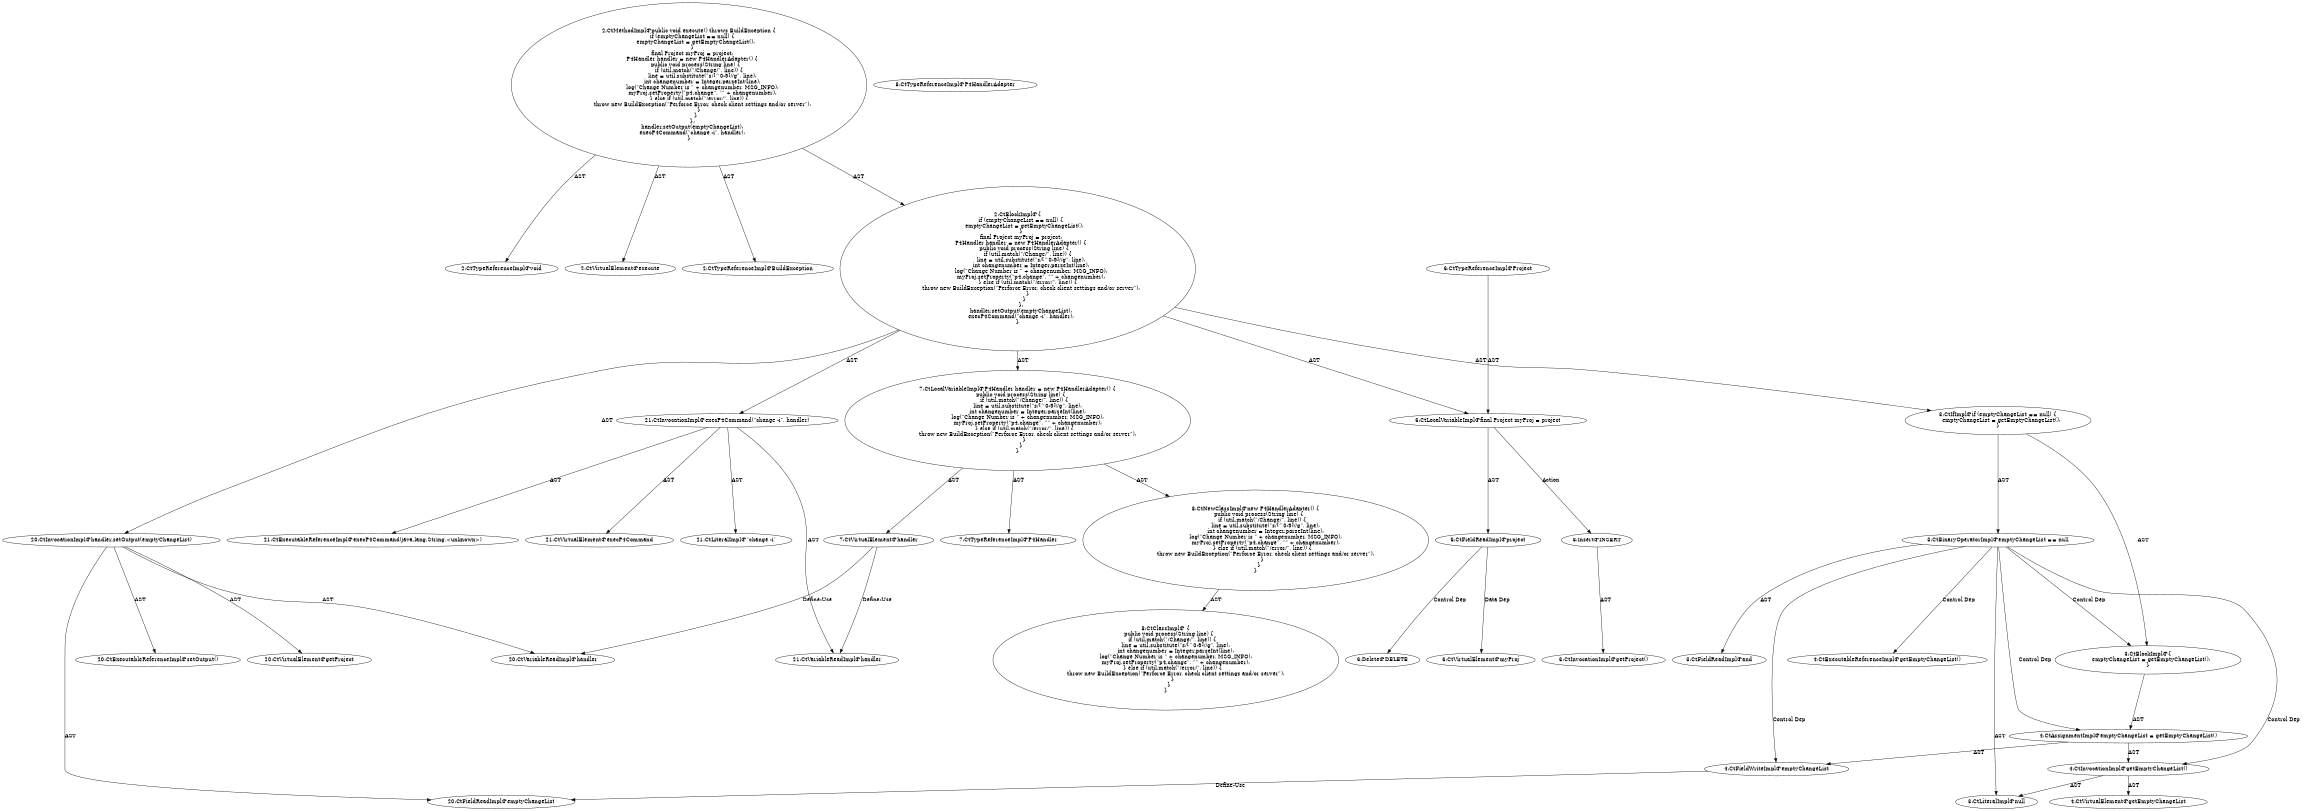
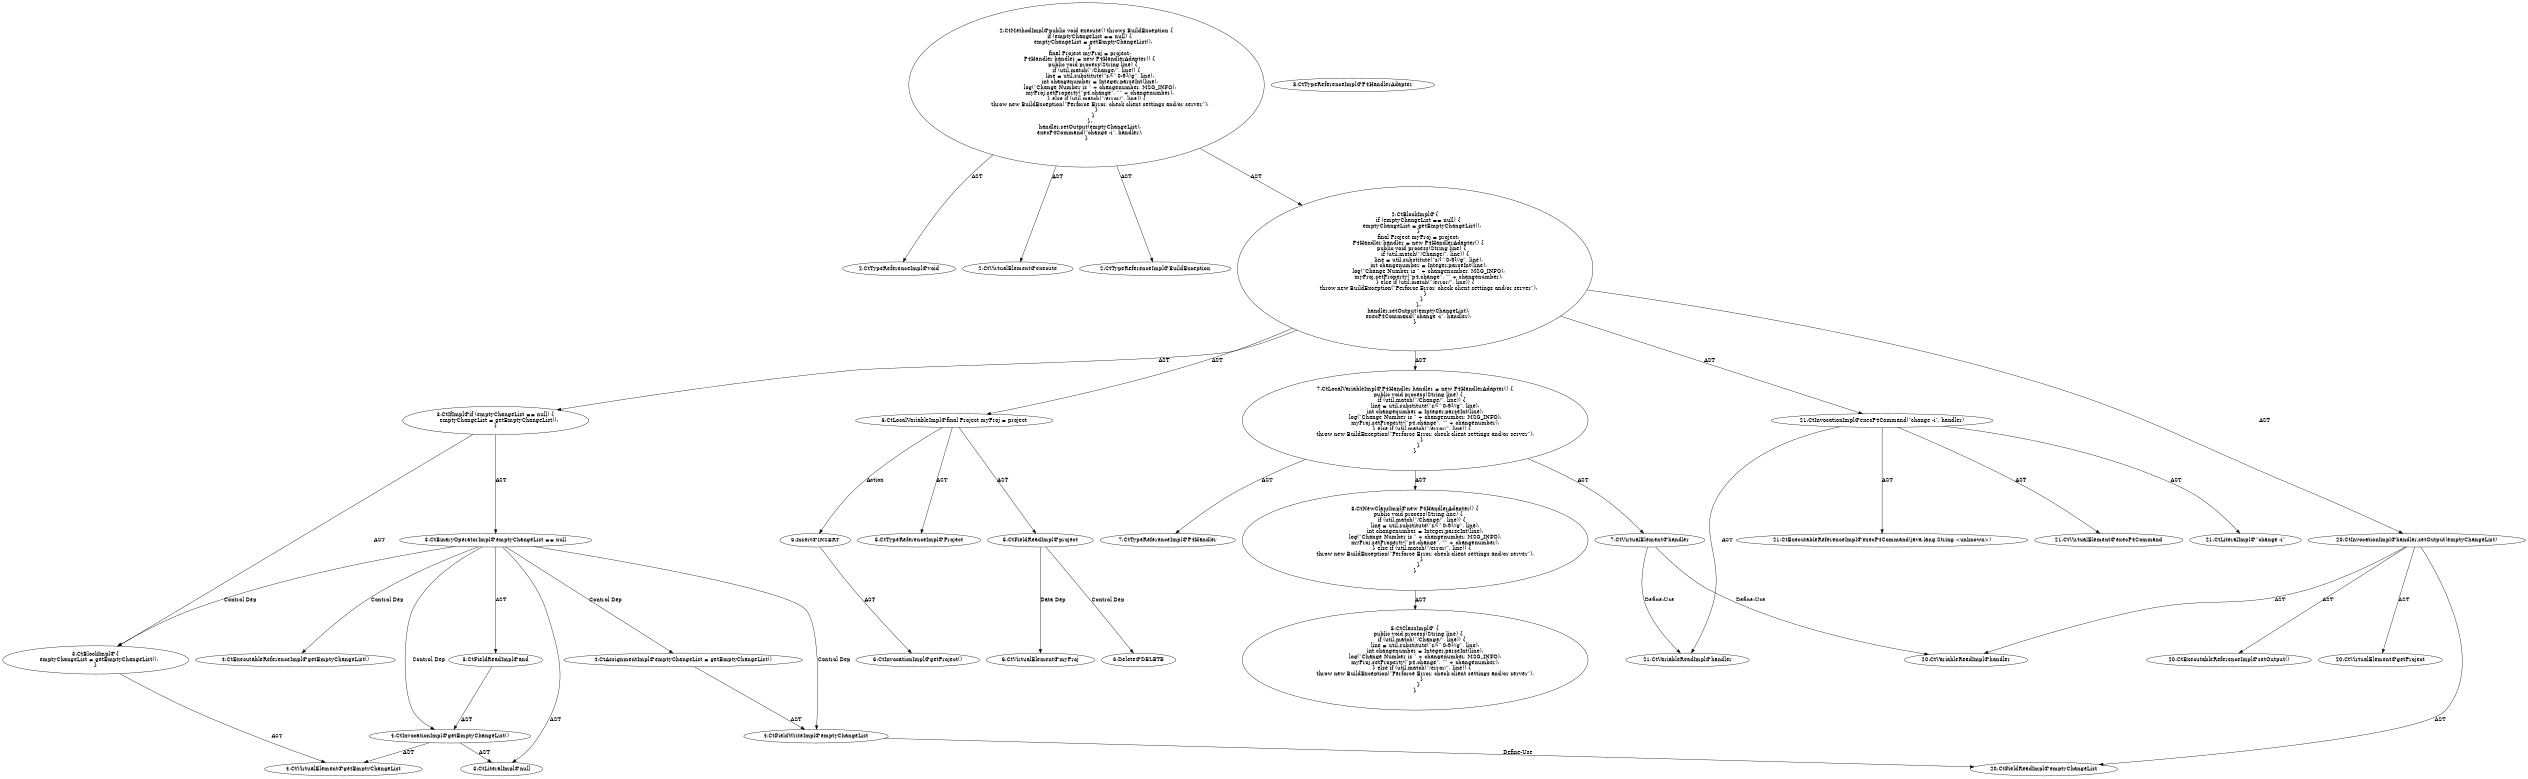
edge "6:CtTypeReferenceImpl@Project" -> "6:CtLocalVariableImpl@final Project myProj = project": reversed
edge "3:CtBlockImpl@{ emptyChangeList = getEmptyChangeList(); }" -> "4:CtAssignmentImpl@emptyChangeList = getEmptyChangeList()": now "3:CtBlockImpl@{ emptyChangeList = getEmptyChangeList(); }" -> "4:CtVirtualElement@getEmptyChangeList"
edge "4:CtAssignmentImpl@emptyChangeList = getEmptyChangeList()" -> "4:CtInvocationImpl@getEmptyChangeList()": now "3:CtFieldReadImpl@and" -> "4:CtInvocationImpl@getEmptyChangeList()"
